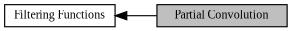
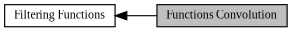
node "Partial Convolution": label "Partial Convolution" -> "Functions Convolution"
